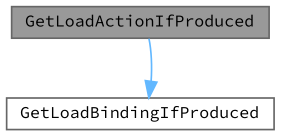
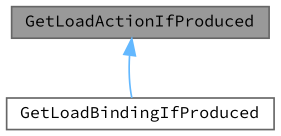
edge "GetLoadActionIfProduced" -> "GetLoadBindingIfProduced": reversed
